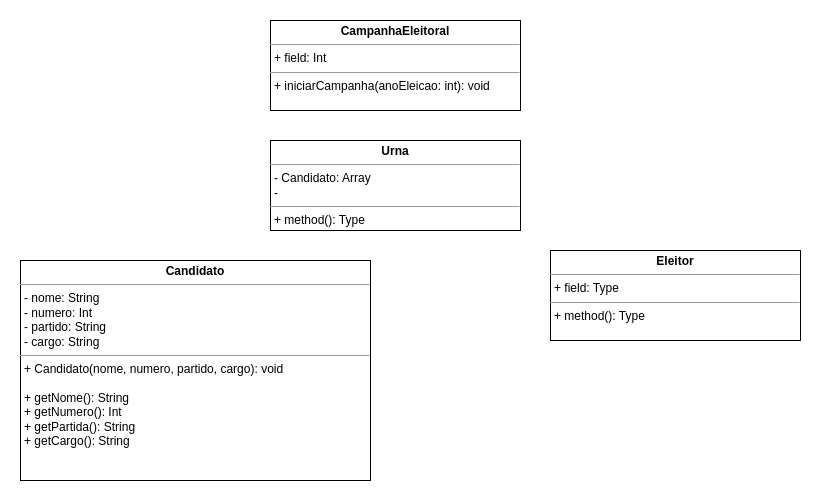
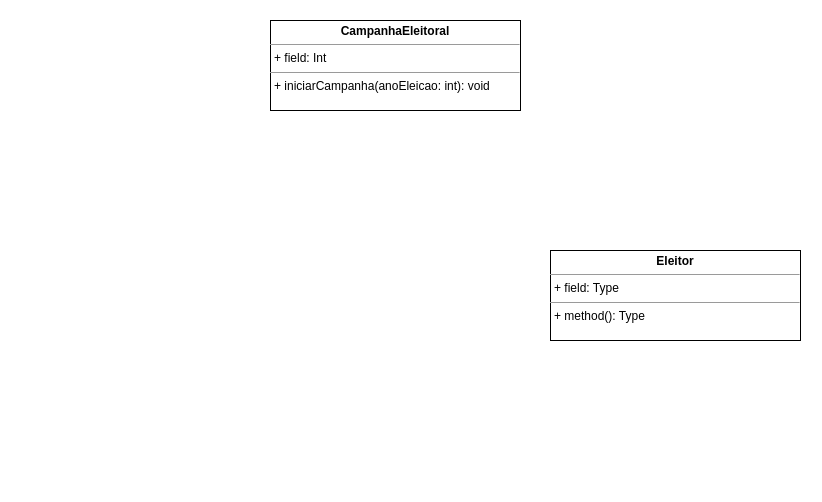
node "Urna - Candidato: Array - + method(): Type": removed
node "Candidato - nome: String - numero: Int - partido: String - cargo: String + Candidato(nome, numero, partido, cargo): void + getNome(): String + getNumero(): Int + getPartida(): String + getCargo(): String": removed
